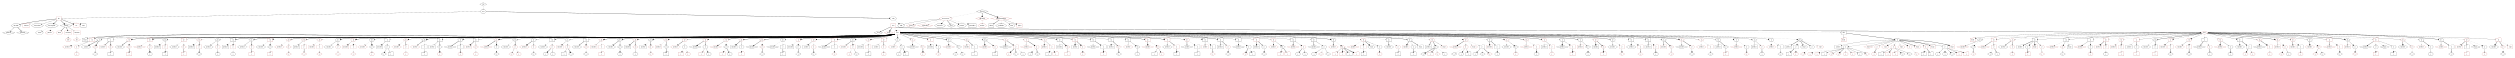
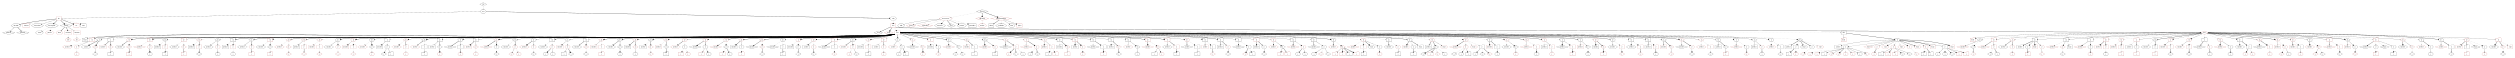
edge "body" -> "taille": now "body" -> "set1"
